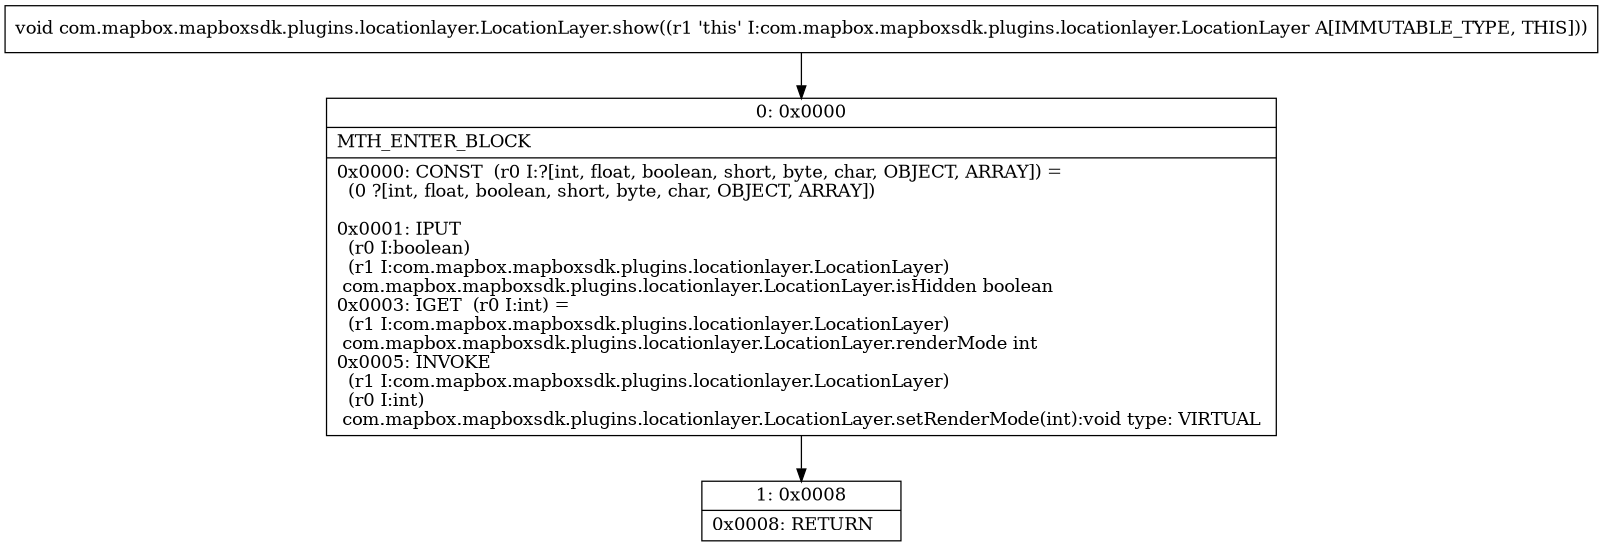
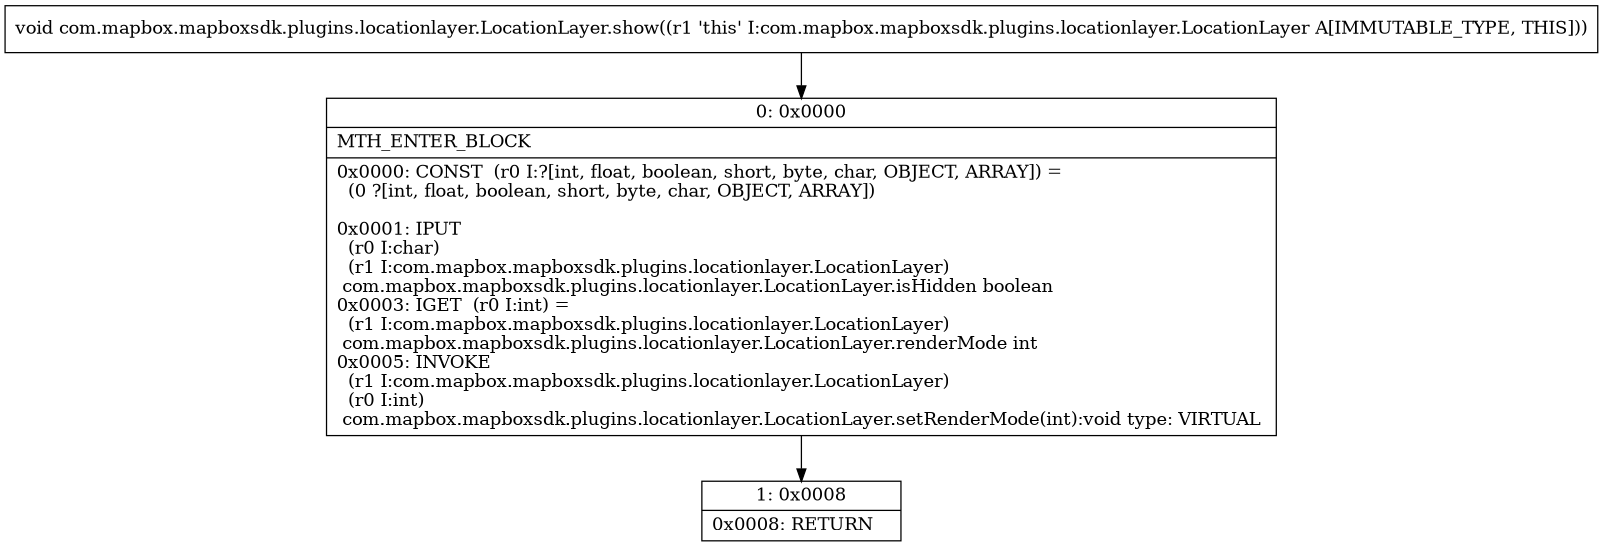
node "0: 0x0000": text "(r0 I:boolean)" -> "(r0 I:char)"
